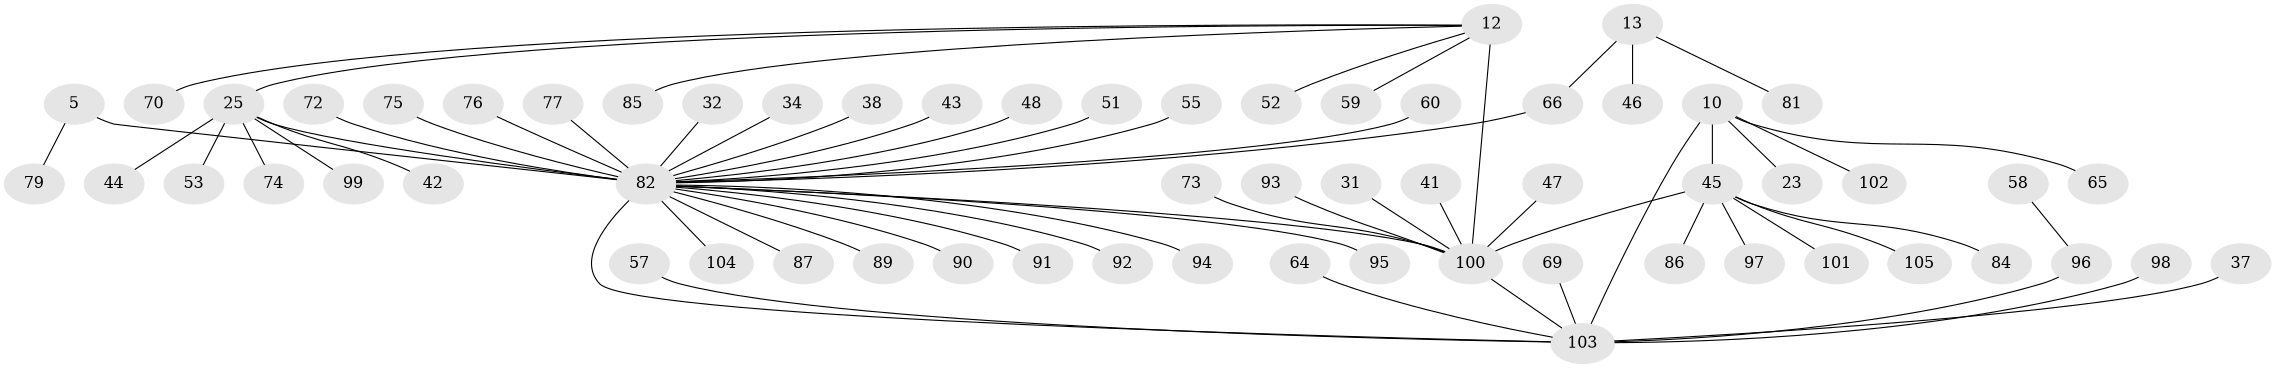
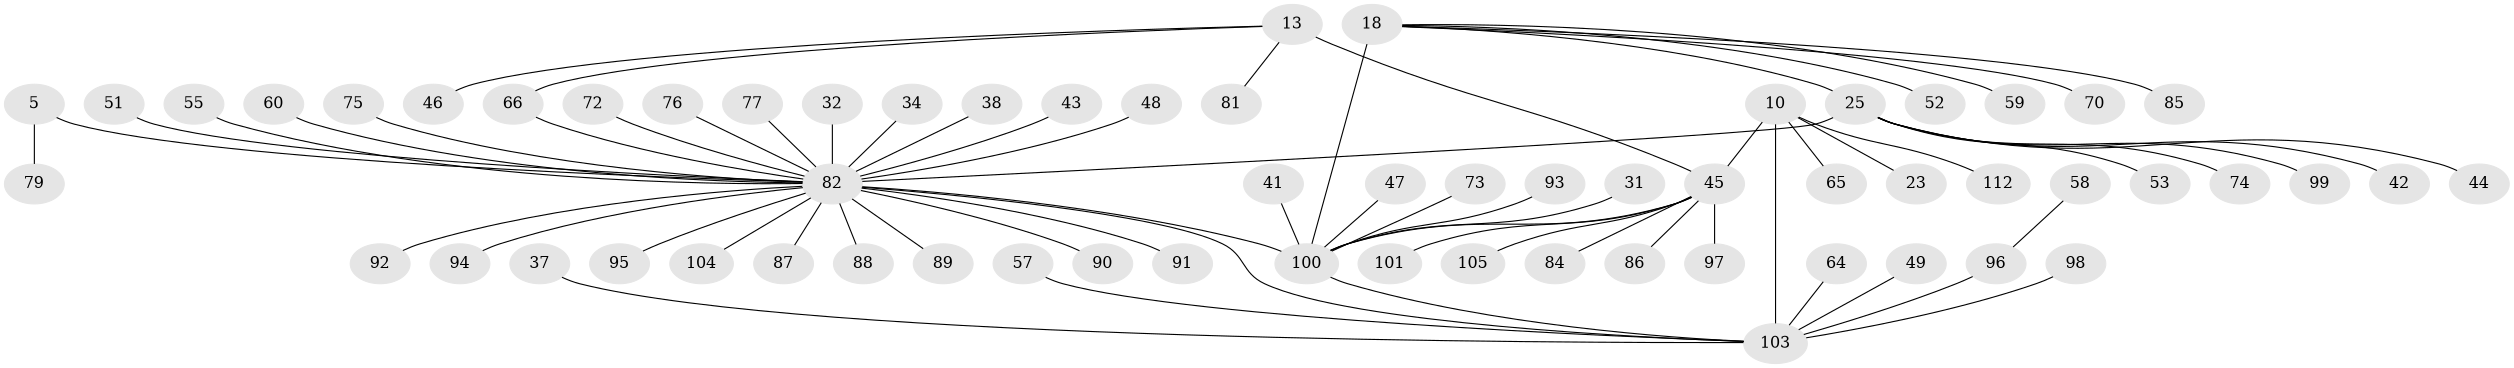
node "12": label "12" -> "18"
edge "13" -- "45": added
node "102": label "102" -> "112"
node "88": added
node "69": label "69" -> "49"
